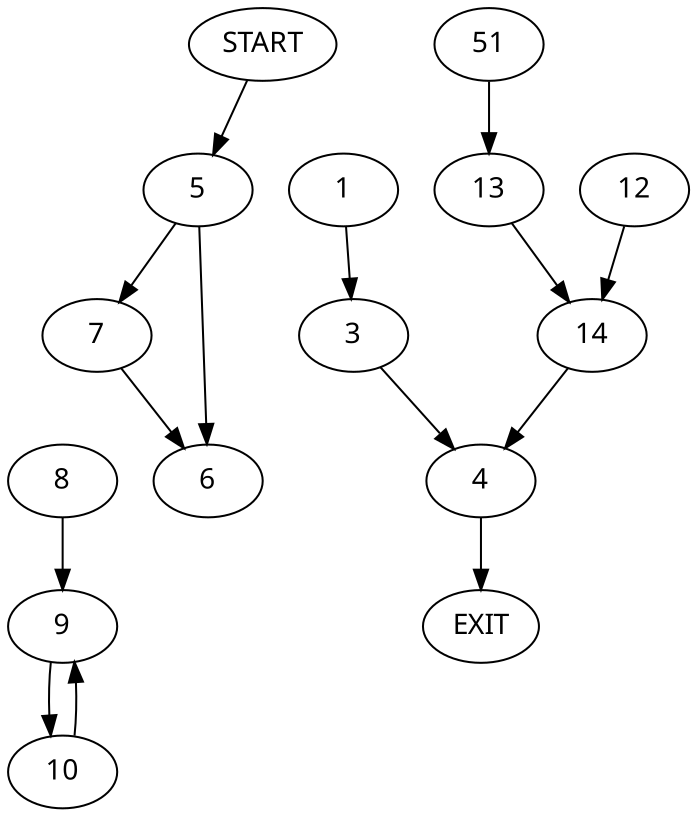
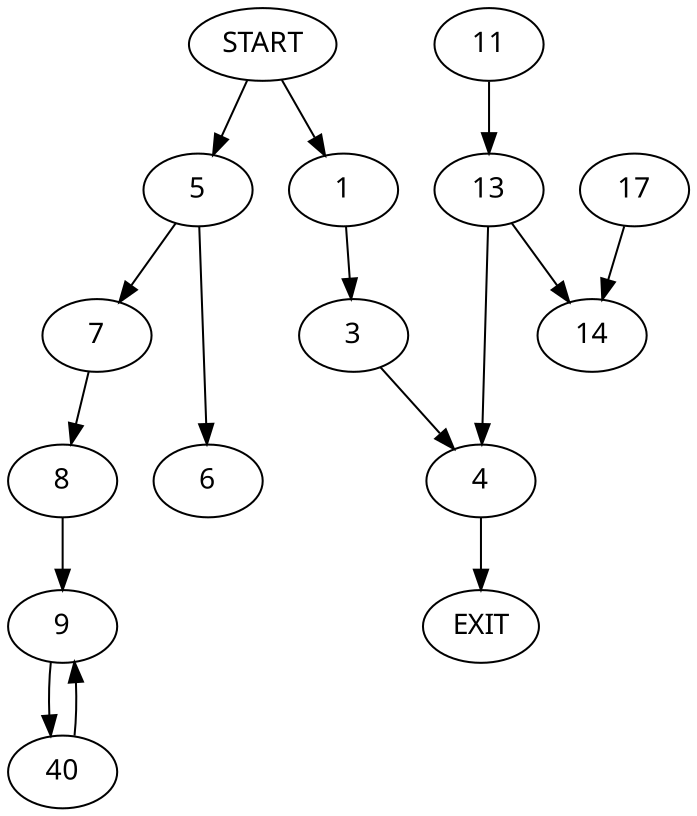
node "51": label "51" -> "11"
edge "START" -> "1": added
node "12": label "12" -> "17"
edge "7" -> "6": now "7" -> "8"
edge "14" -> "4": now "13" -> "4"
node "10": label "10" -> "40"
